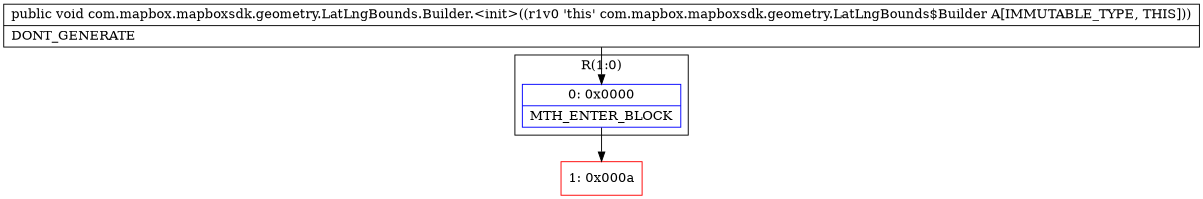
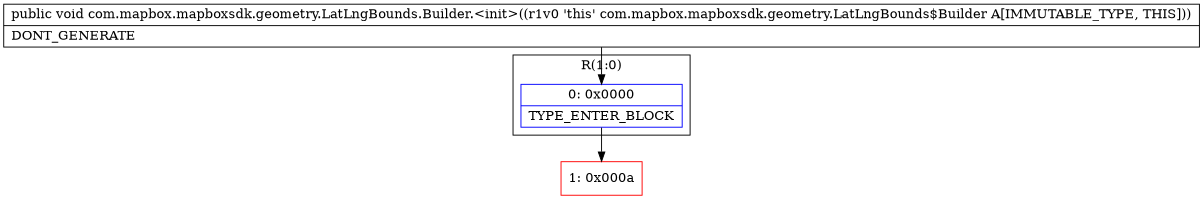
node "0: 0x0000": text "MTH_ENTER_BLOCK" -> "TYPE_ENTER_BLOCK"
